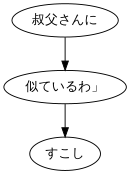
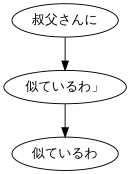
node "すこし": label "すこし" -> "似ているわ"
